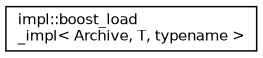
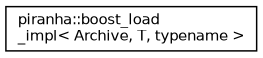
node "impl::boost_load _impl< Archive, T, typename >": label "impl::boost_load _impl< Archive, T, typename >" -> "piranha::boost_load _impl< Archive, T, typename >"
